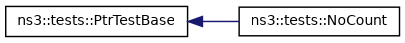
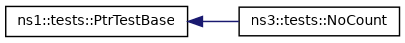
node "ns3::tests::PtrTestBase": label "ns3::tests::PtrTestBase" -> "ns1::tests::PtrTestBase"
